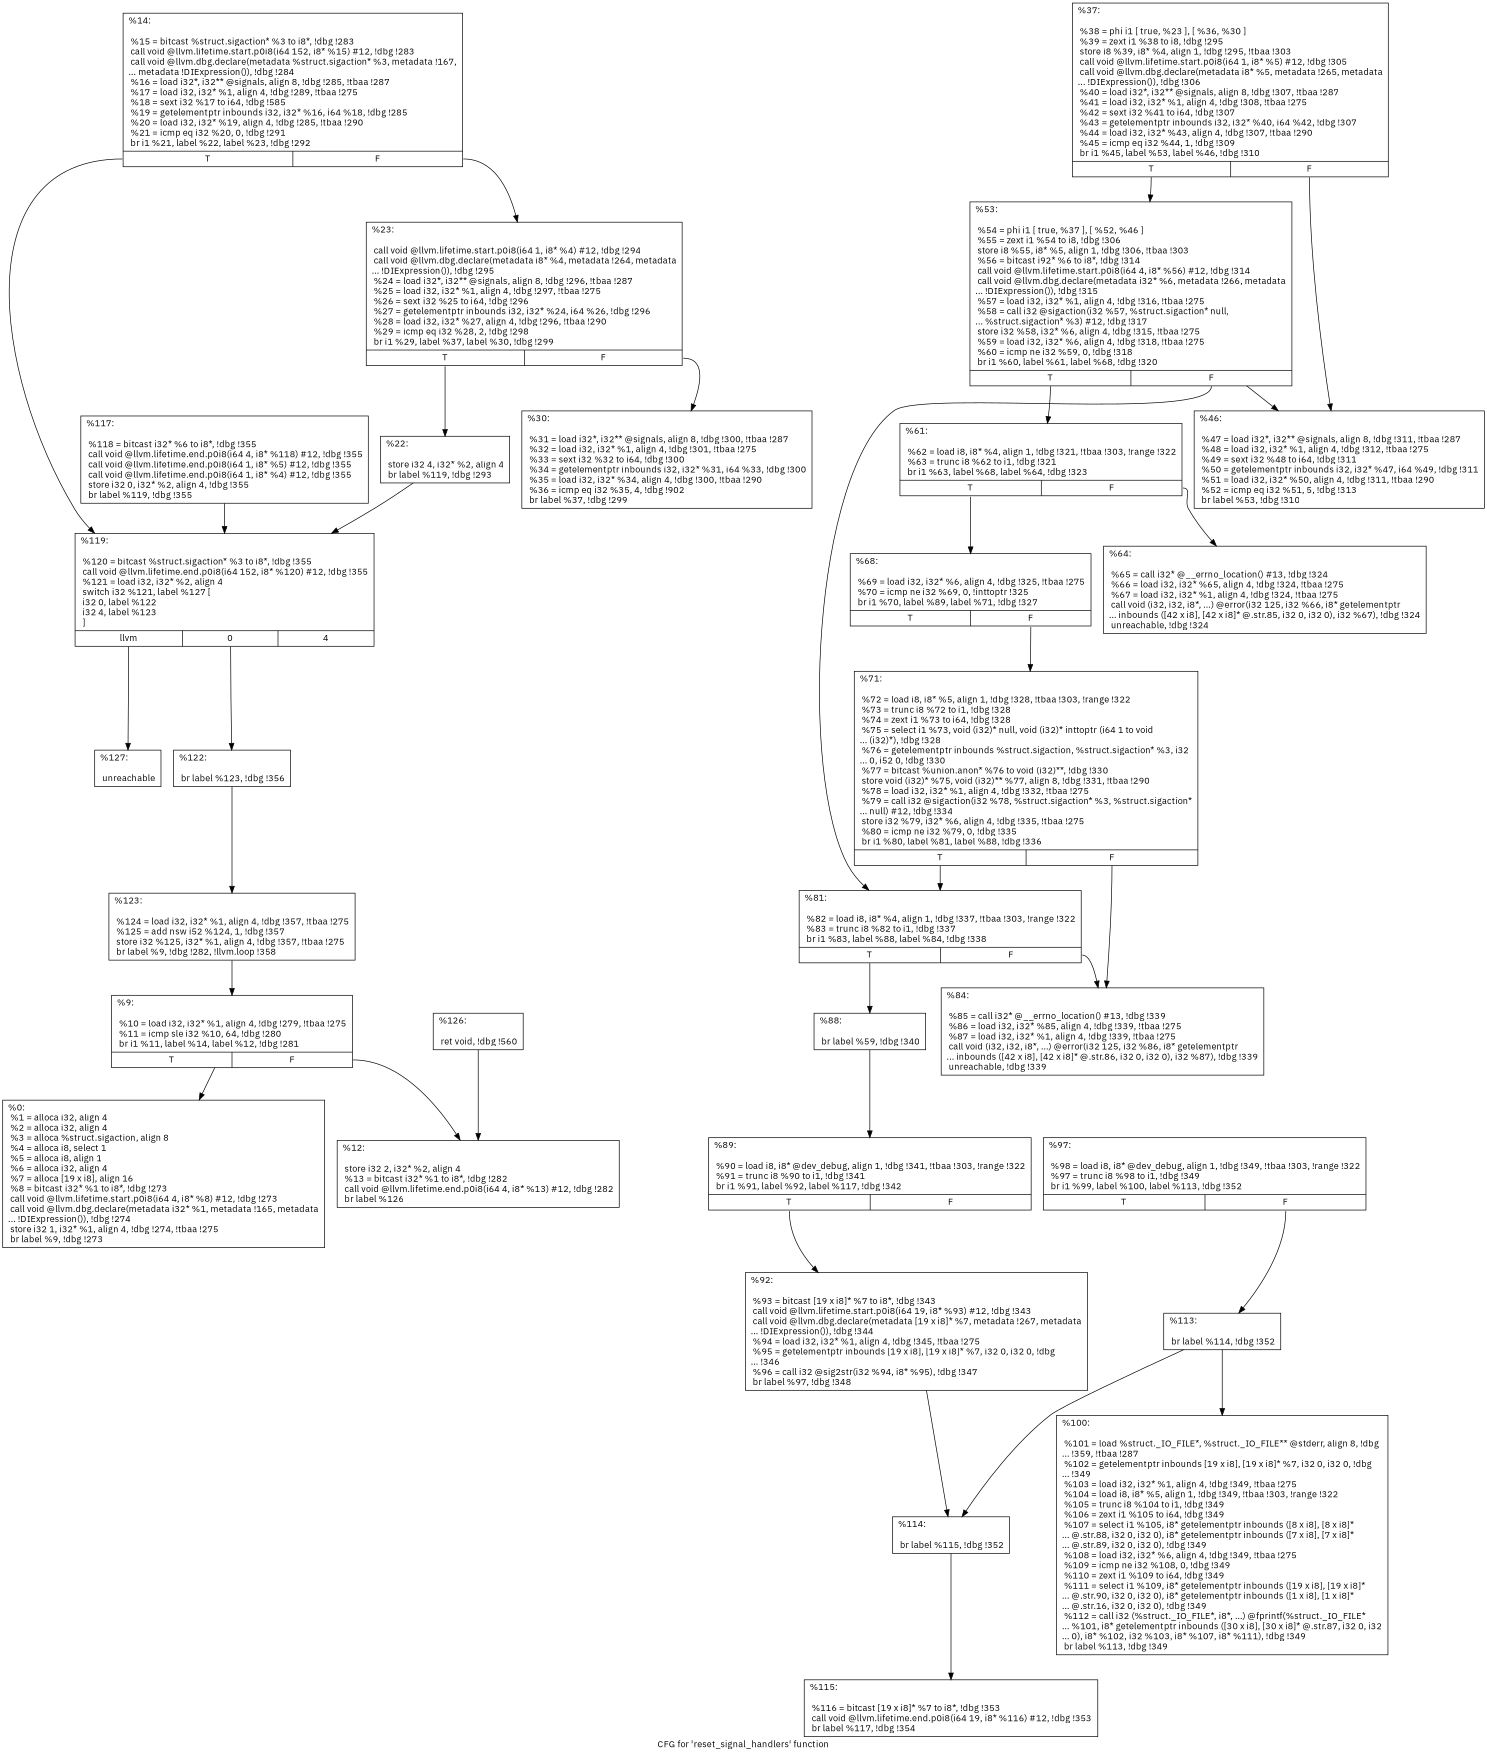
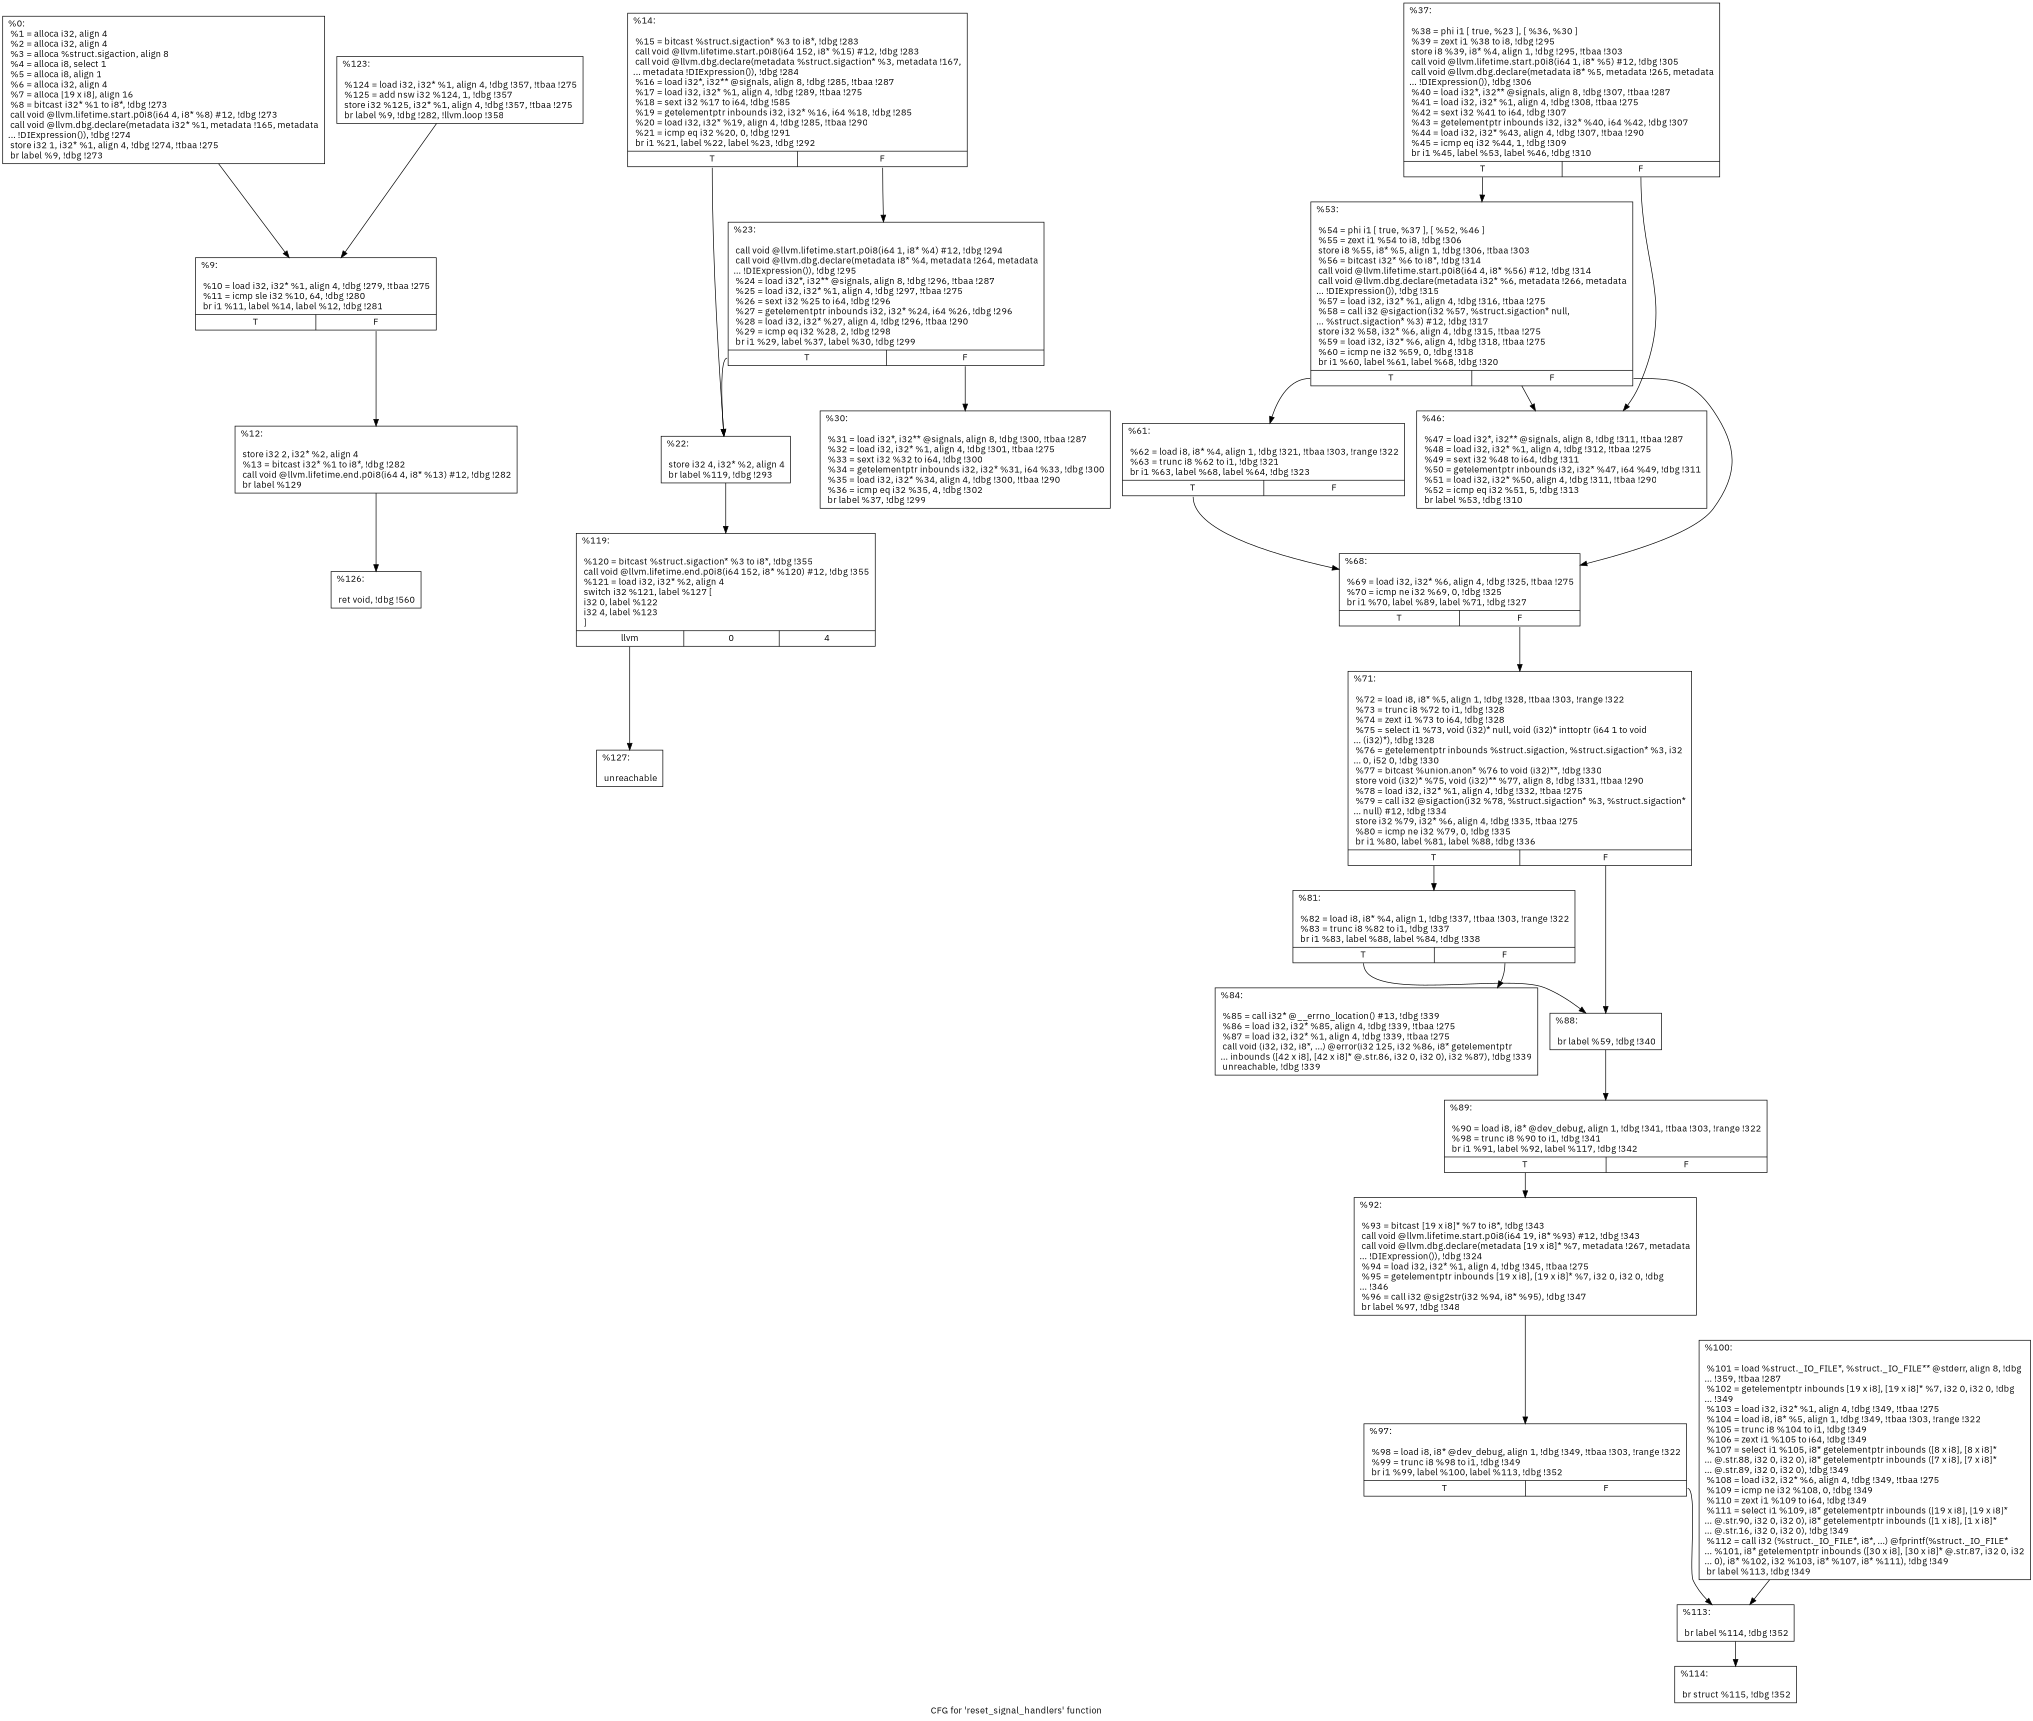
node "%53:": text "%56 = bitcast i92* %6 to i8*, !dbg !314" -> "%56 = bitcast i32* %6 to i8*, !dbg !314"
edge "%14:" -> "%119:": now "%14:" -> "%22:"
node "%117:": removed
edge "%53:" -> "%81:": now "%53:" -> "%68:"
node "%30:": text "%36 = icmp eq i32 %35, 4, !dbg !902" -> "%36 = icmp eq i32 %35, 4, !dbg !302"
node "%64:": removed
node "%68:": text "%70 = icmp ne i32 %69, 0, !inttoptr !325" -> "%70 = icmp ne i32 %69, 0, !dbg !325"
node "%122:": removed
edge "%71:" -> "%84:": now "%71:" -> "%88:"
node "%123:": text "%125 = add nsw i52 %124, 1, !dbg !357" -> "%125 = add nsw i32 %124, 1, !dbg !357"
edge "%9:" -> "%0:": reversed
edge "%126:" -> "%12:": reversed
node "%89:": text "%91 = trunc i8 %90 to i1, !dbg !341" -> "%98 = trunc i8 %90 to i1, !dbg !341"
node "%97:": text "%97 = trunc i8 %98 to i1, !dbg !349" -> "%99 = trunc i8 %98 to i1, !dbg !349"
node "%12:": text "br label %126" -> "br label %129"
node "%92:": text "... !DIExpression()), !dbg !344" -> "... !DIExpression()), !dbg !324"
edge "%113:" -> "%100:": reversed
edge "%92:" -> "%114:": now "%92:" -> "%97:"
node "%114:": text "br label %115, !dbg !352" -> "br struct %115, !dbg !352"
node "%115:": removed
